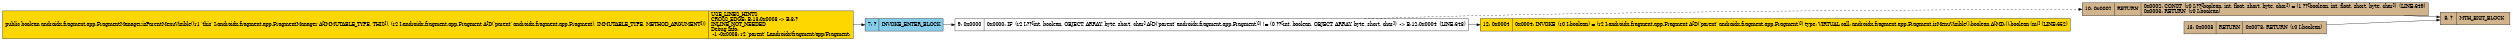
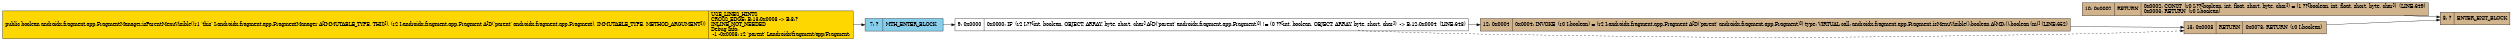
edge "9: 0x0000" -> "10: 0x0002": now "9: 0x0000" -> "13: 0x0008"
node "8: ?": text "MTH_EXIT_BLOCK" -> "ENTER_EXIT_BLOCK"
node "7: ?": text "INVOKE_ENTER_BLOCK" -> "MTH_ENTER_BLOCK"
node "12: 0x0004": fillcolor gold -> tan
edge "12: 0x0004" -> "13: 0x0008": added
